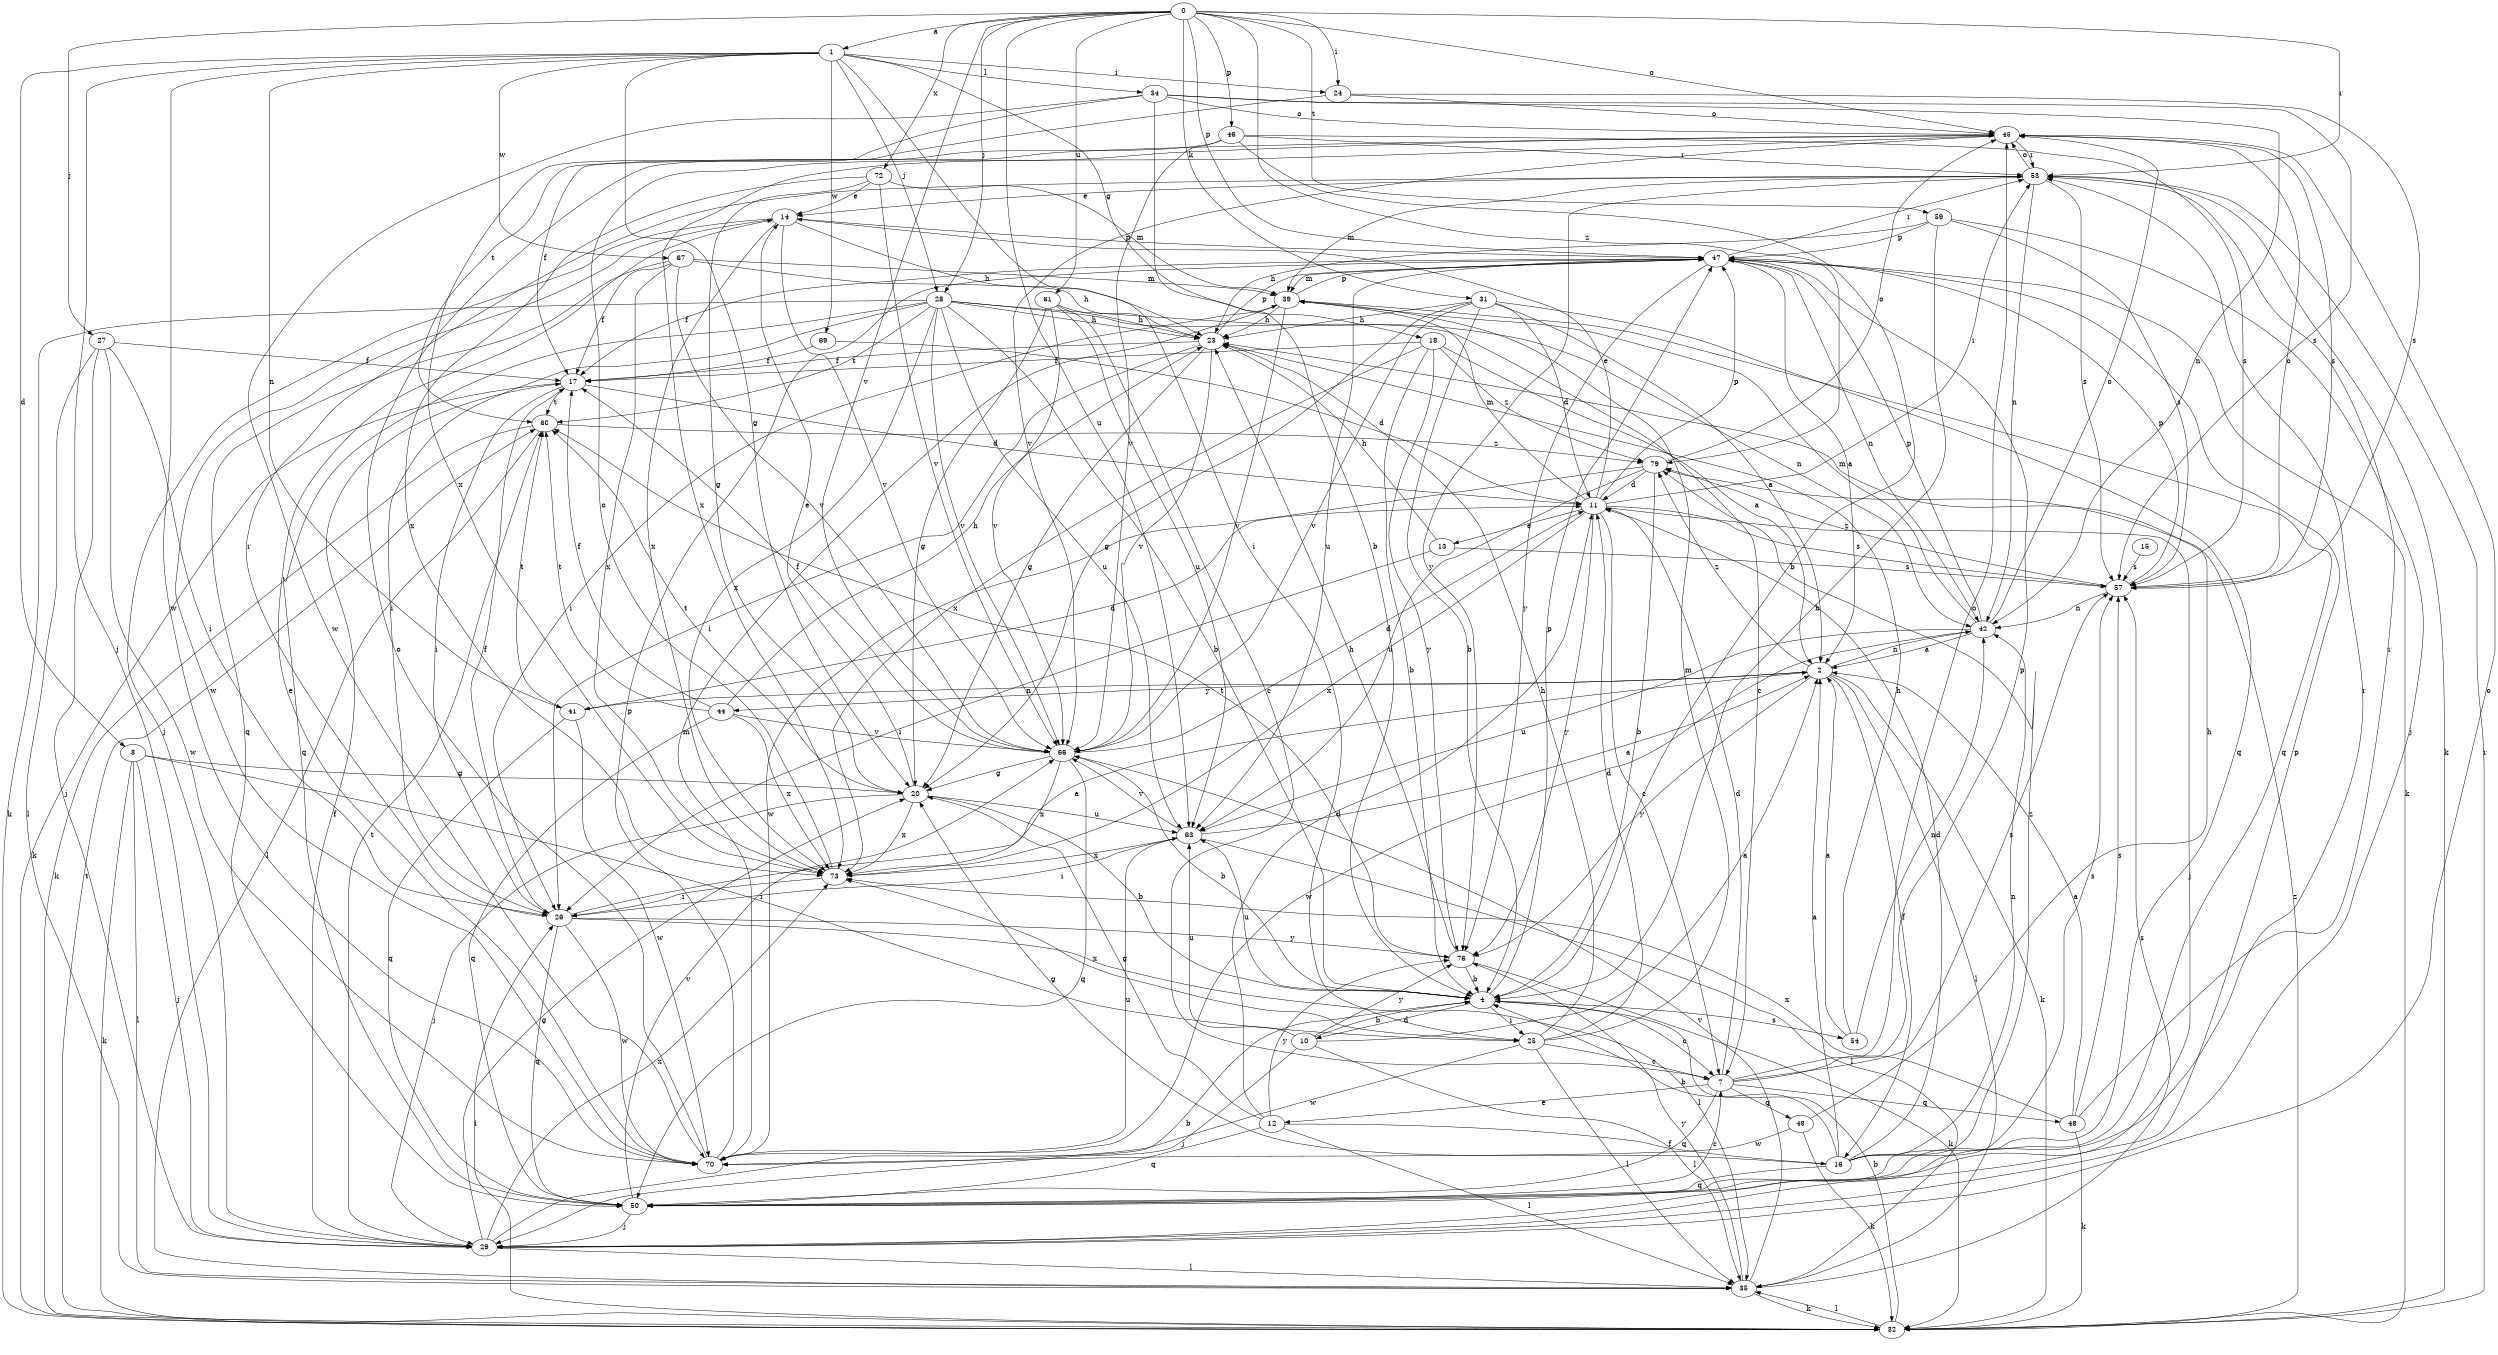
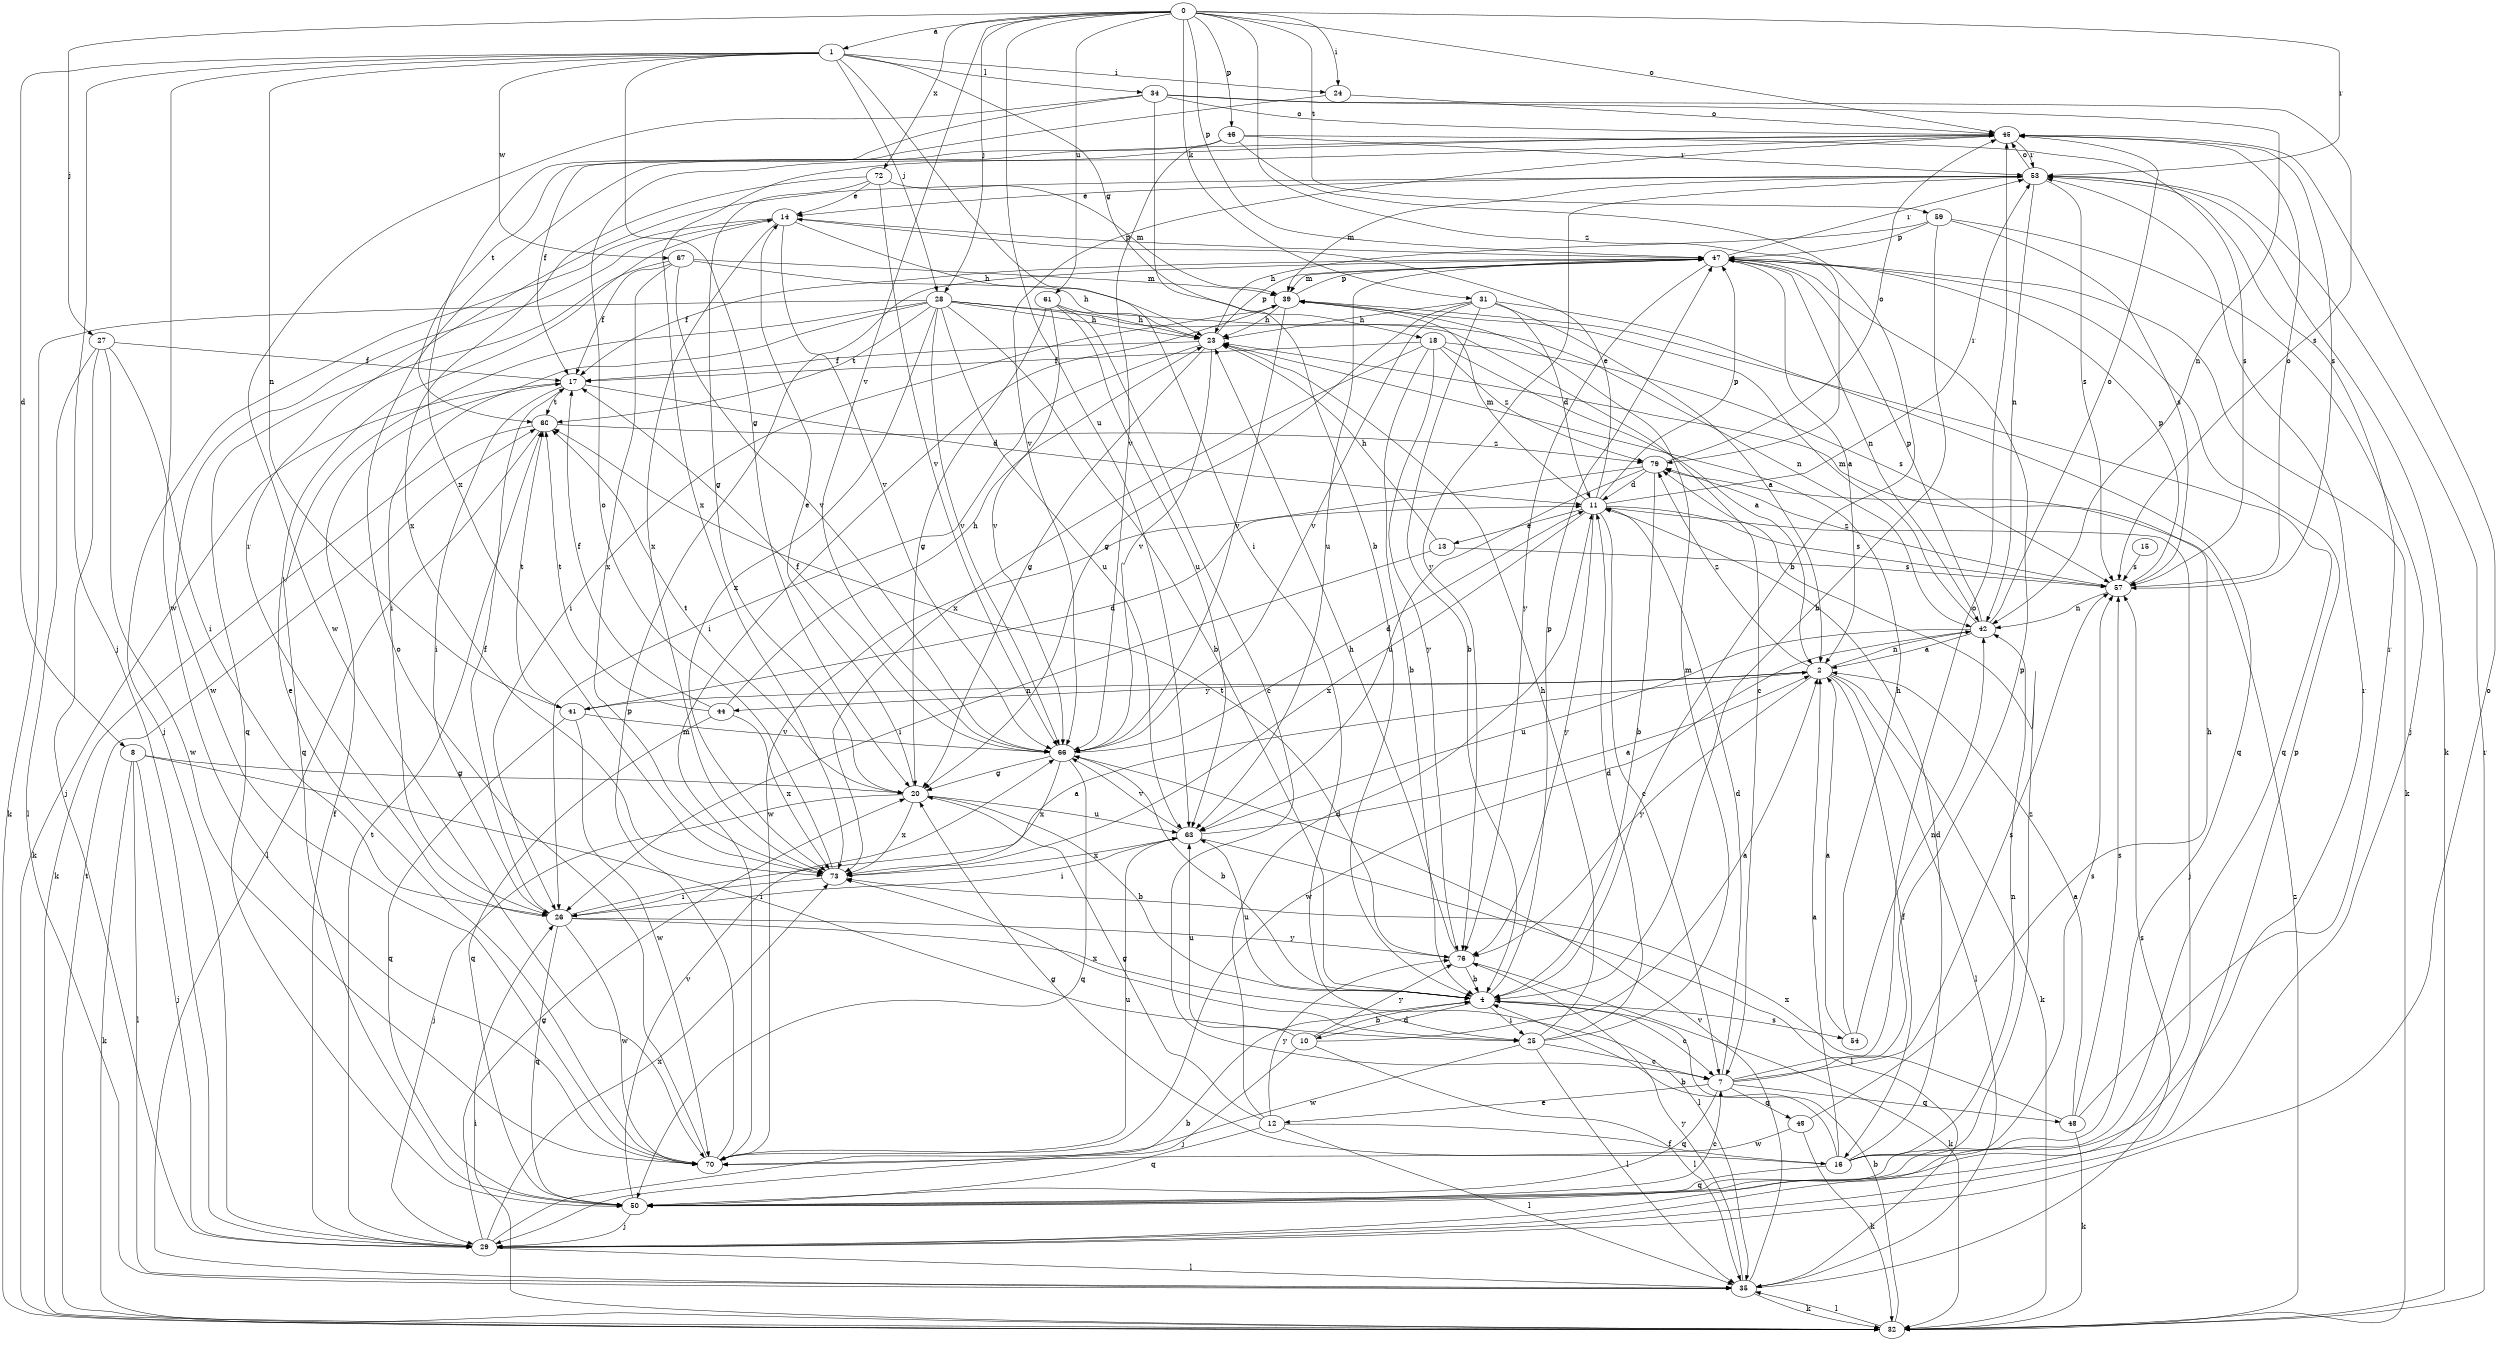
edge "24" -> "57": now "18" -> "57"
node "69": removed
edge "44" -> "66": now "41" -> "66"
